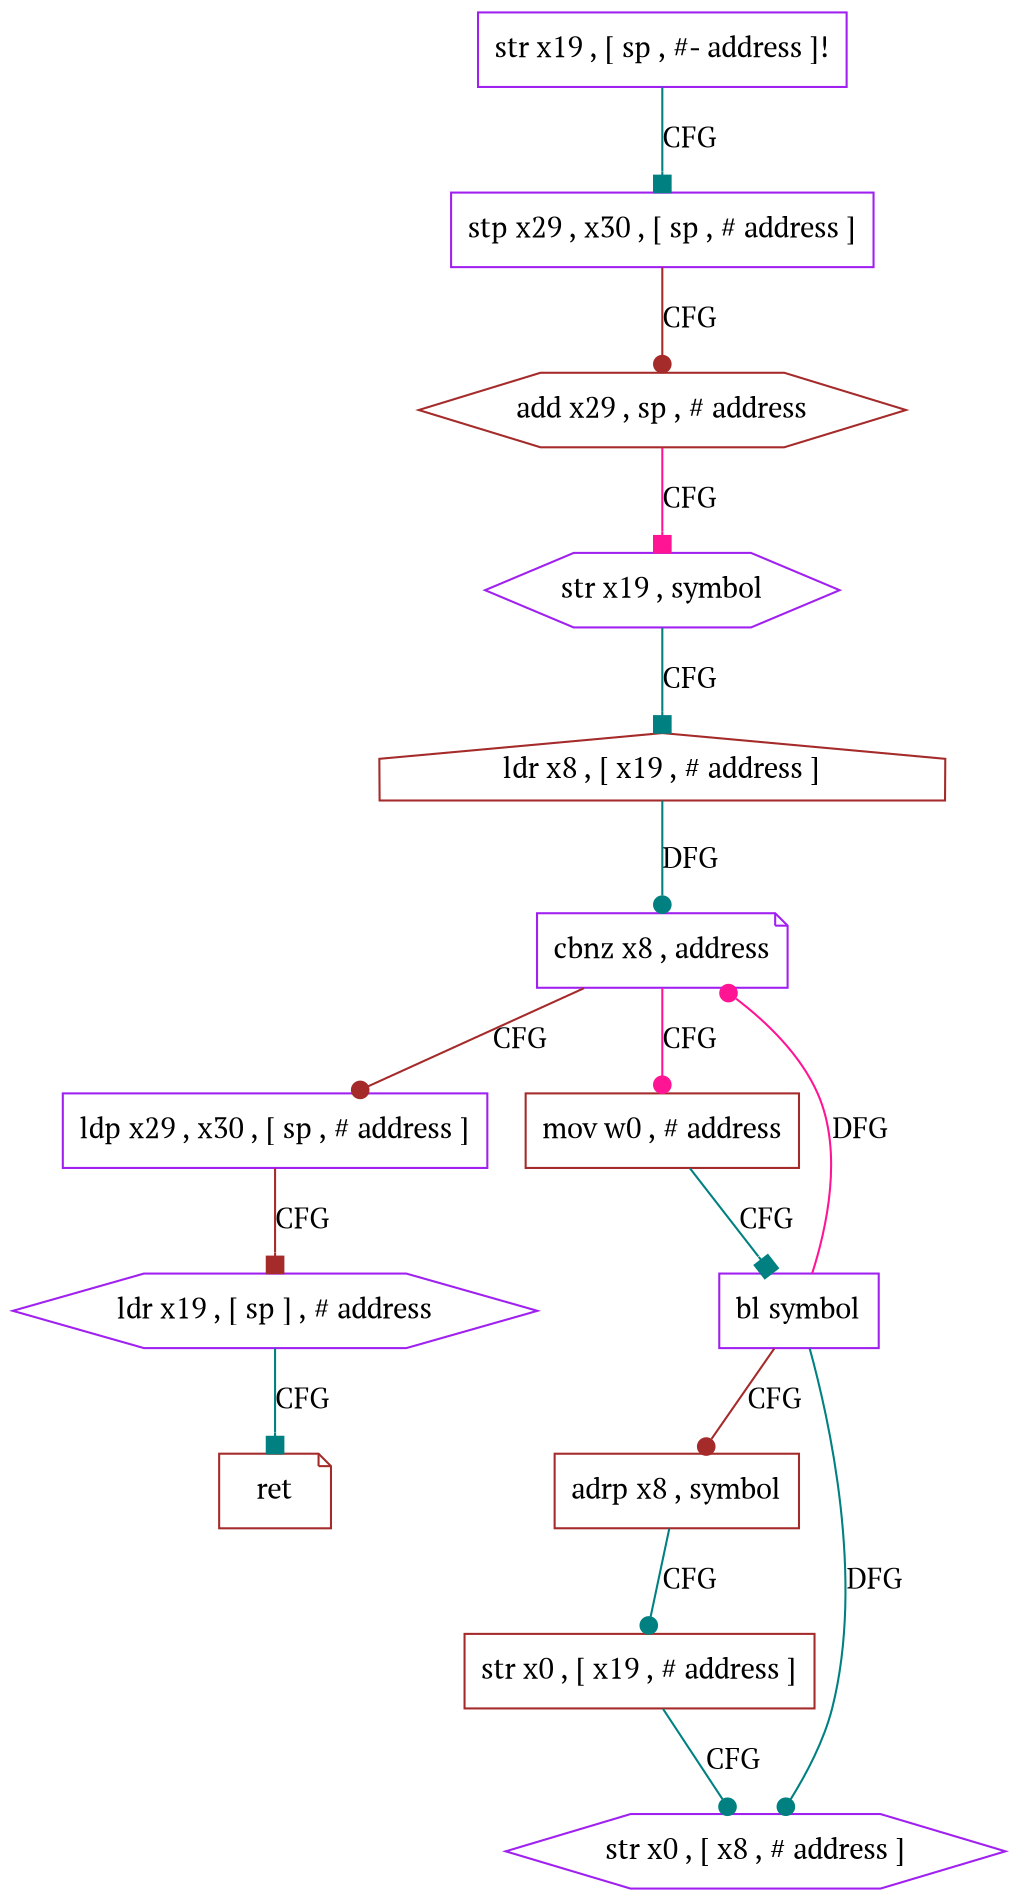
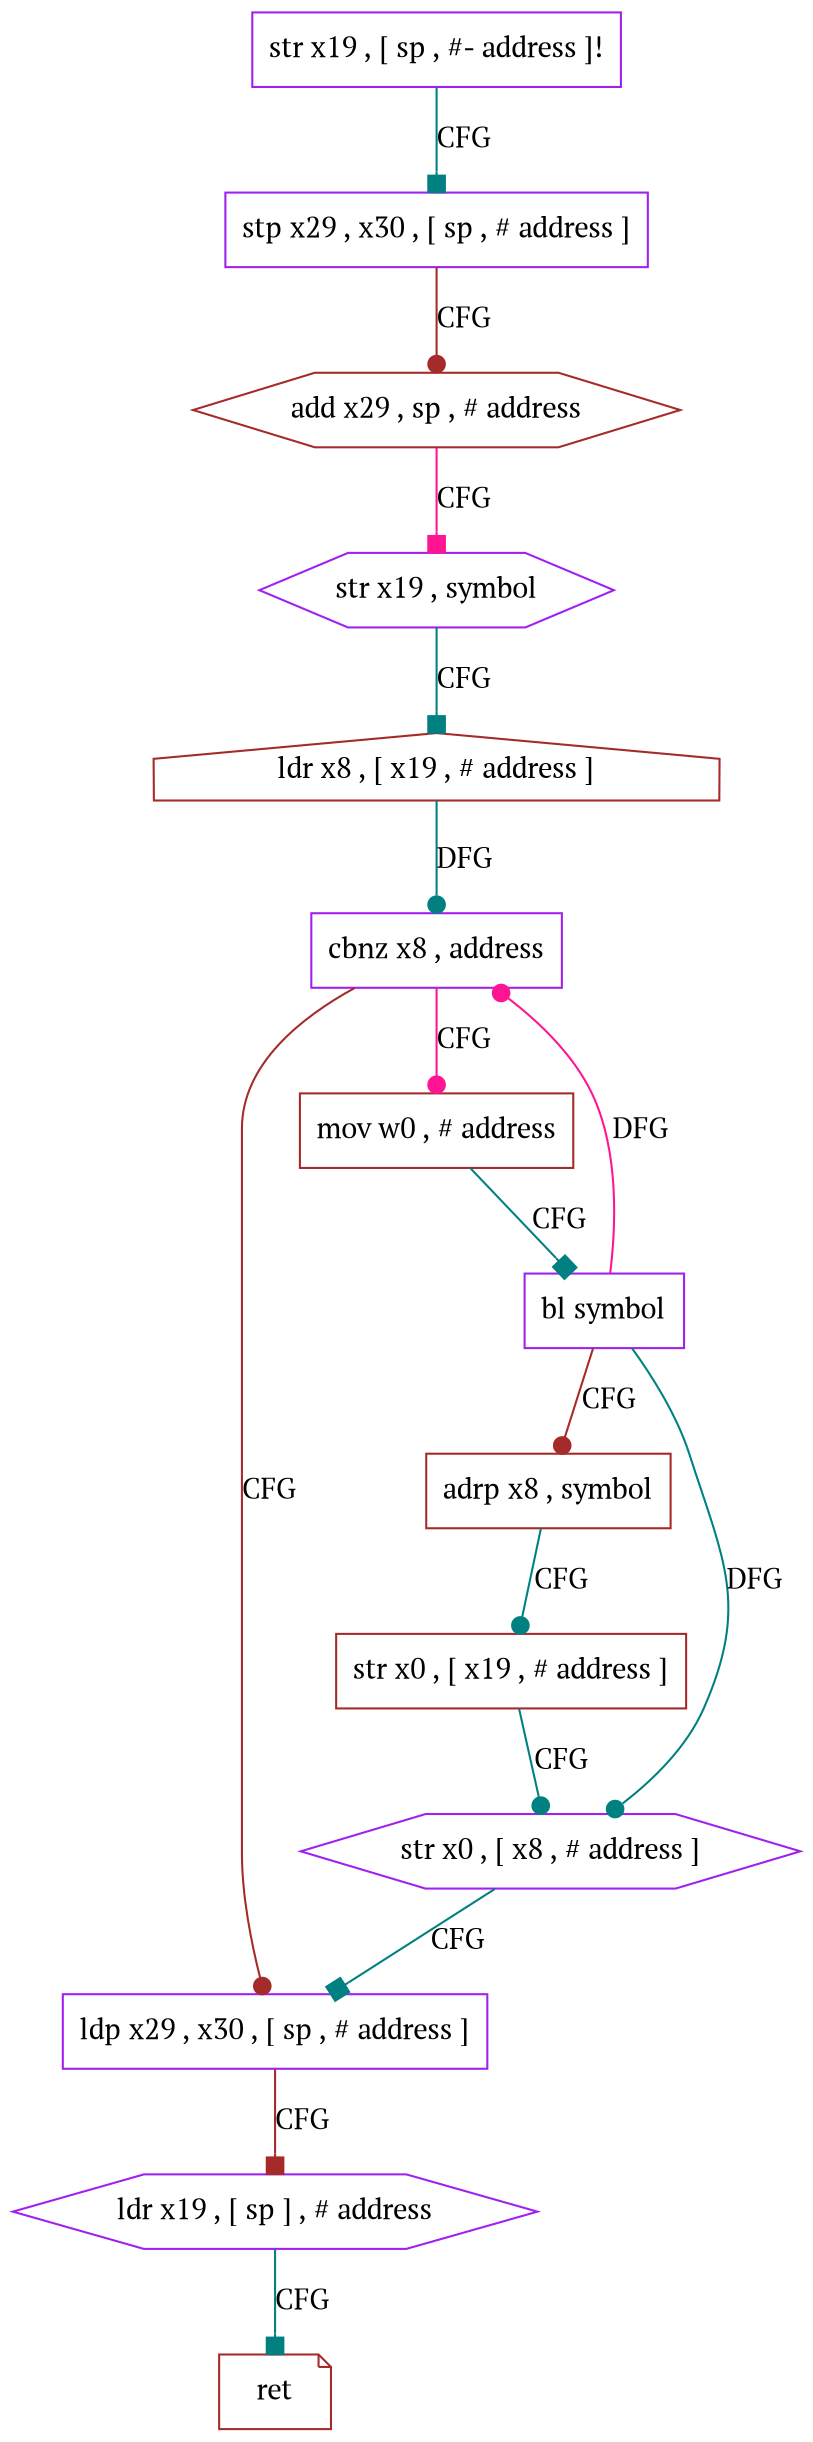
node "cbnz x8 , address": shape note -> box
edge "str x0 , [ x8 , # address ]" -> "ldp x29 , x30 , [ sp , # address ]": added, label "CFG"
